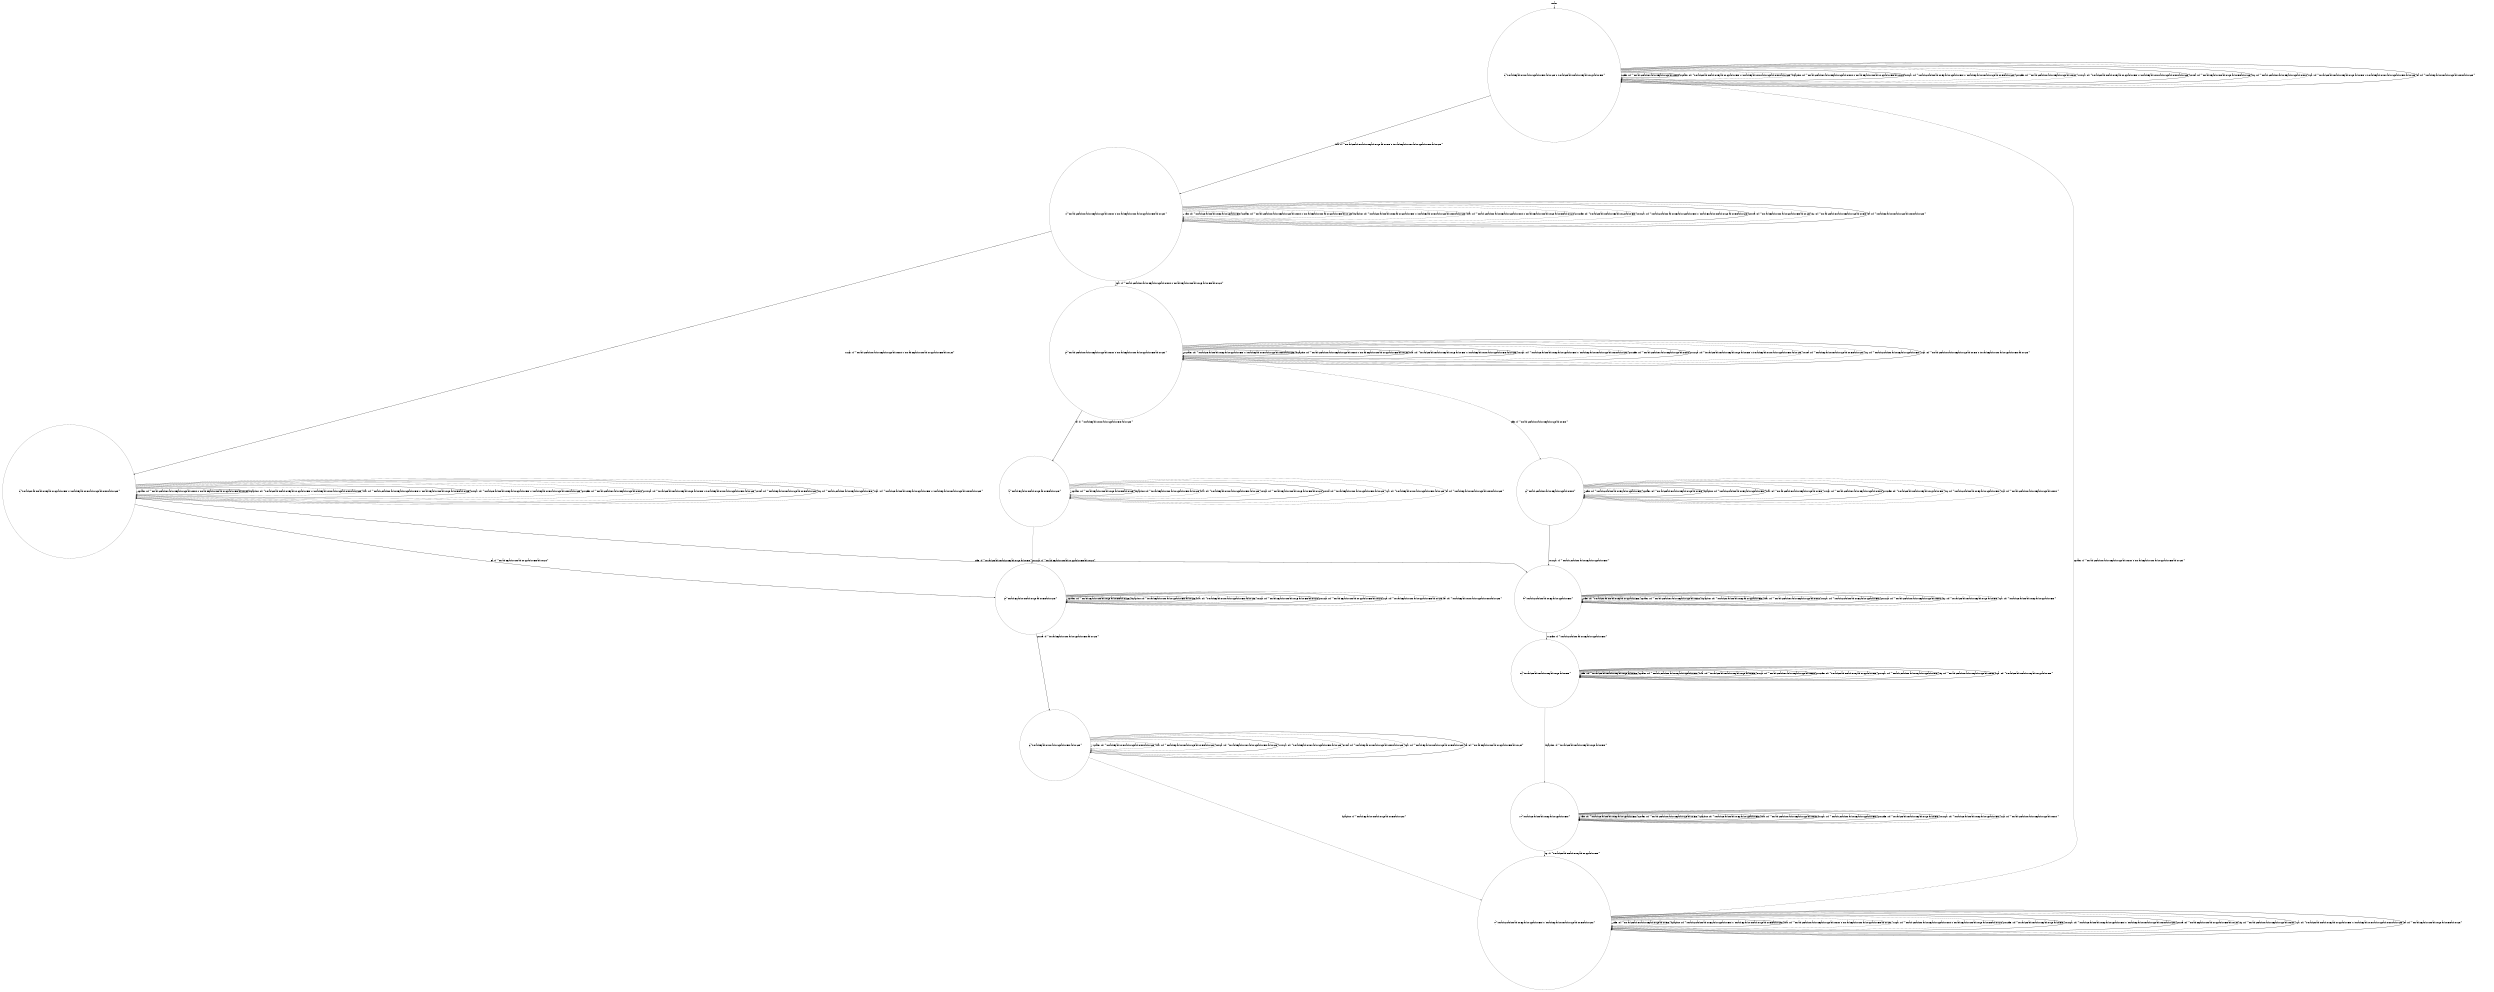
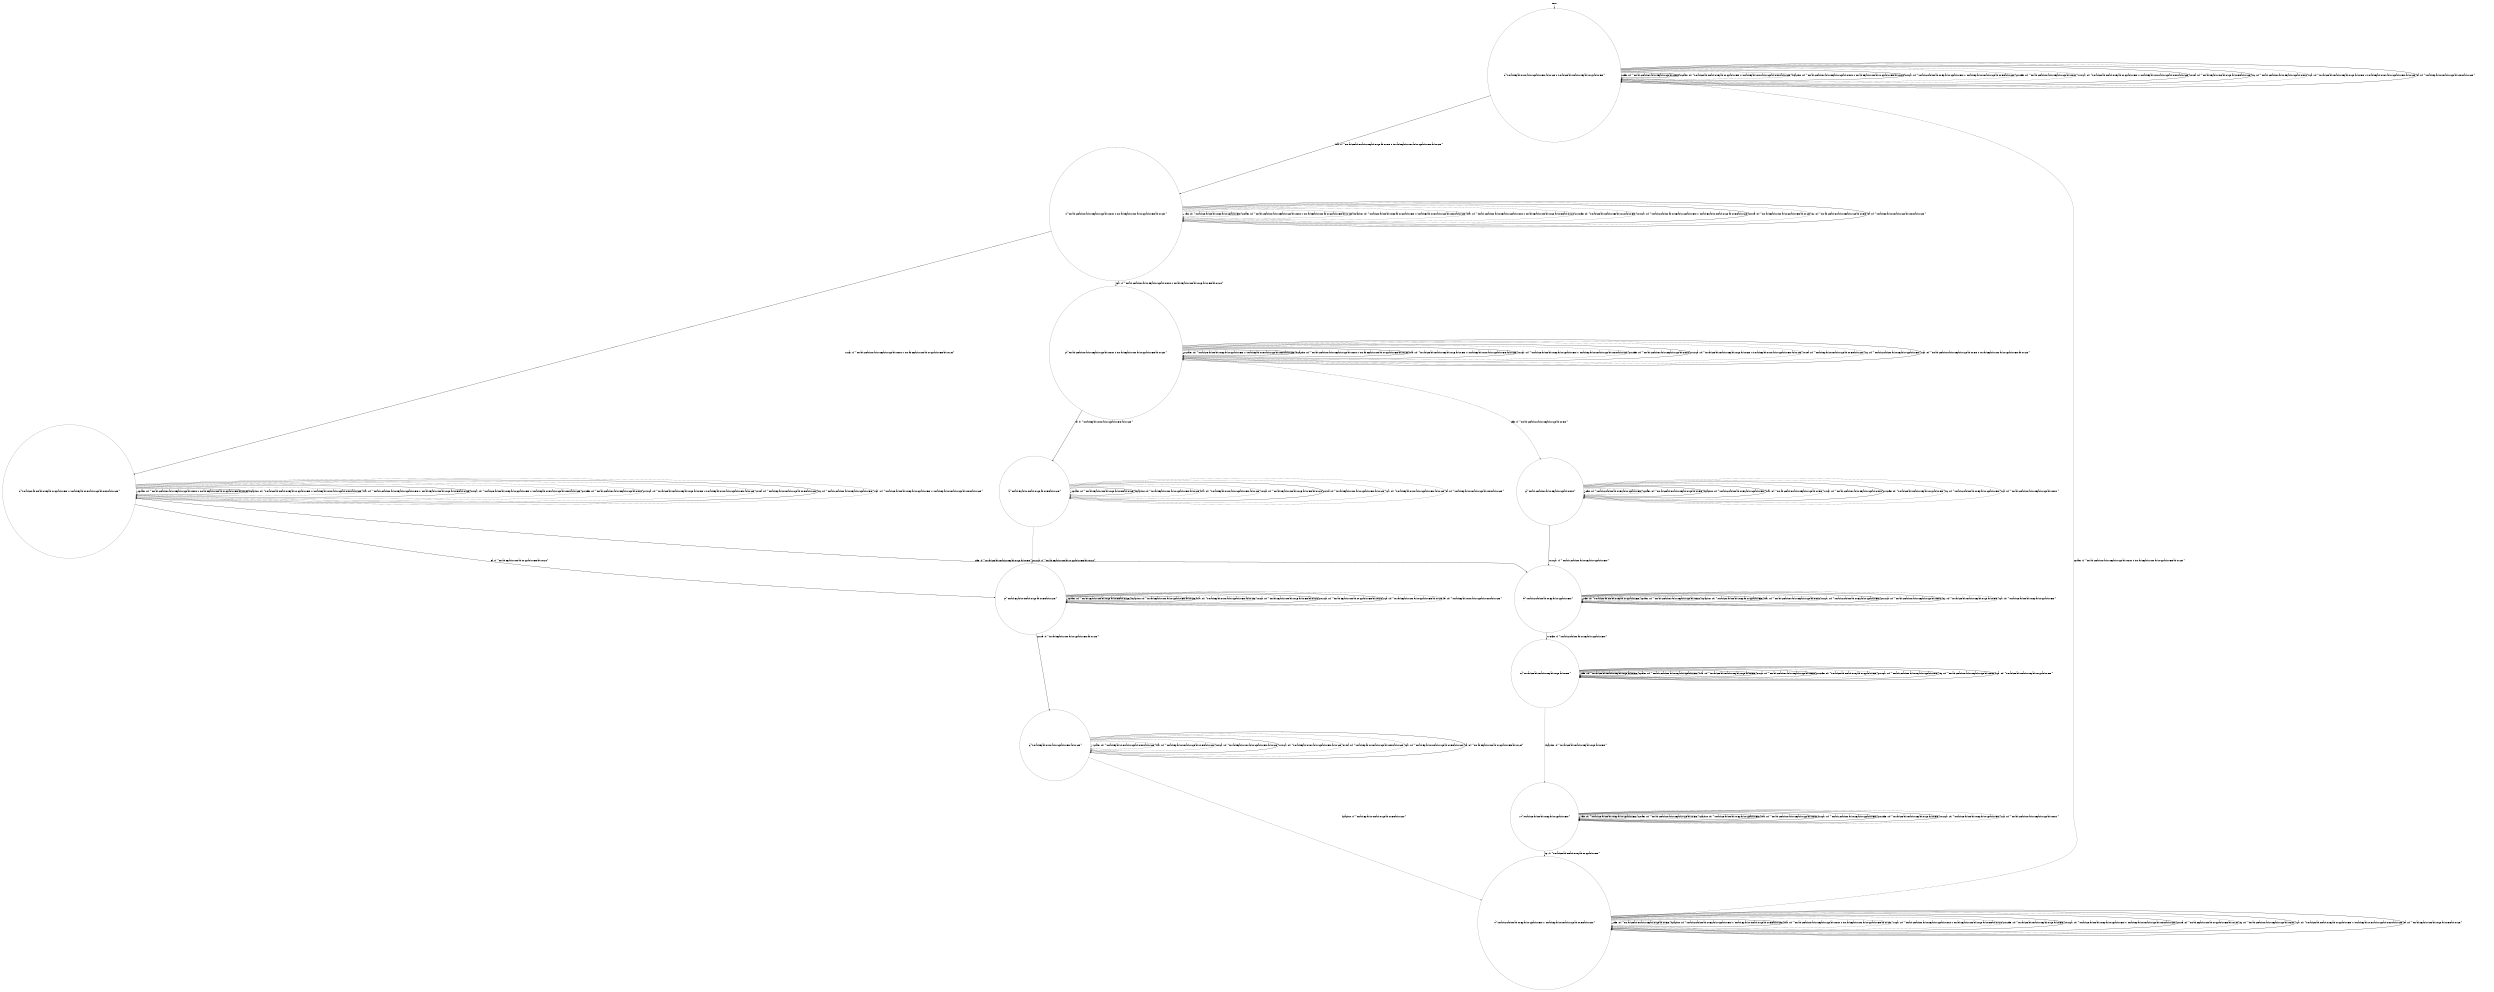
node "__start0": label "__start0" -> "__not0"
